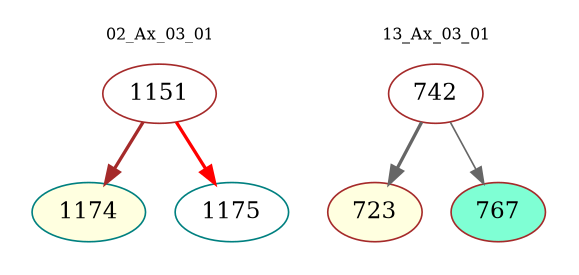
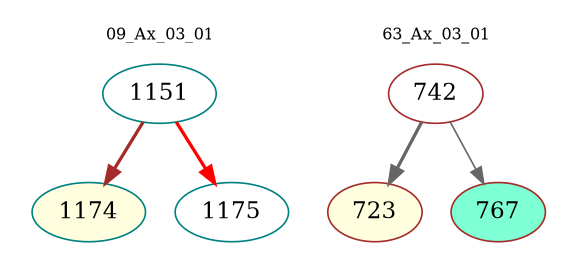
cluster "02_Ax_03_01": label "02_Ax_03_01" -> "09_Ax_03_01"
cluster "13_Ax_03_01": label "13_Ax_03_01" -> "63_Ax_03_01"
node "1151": color brown -> teal
